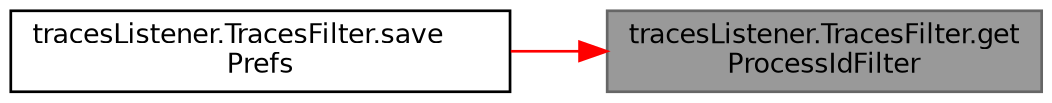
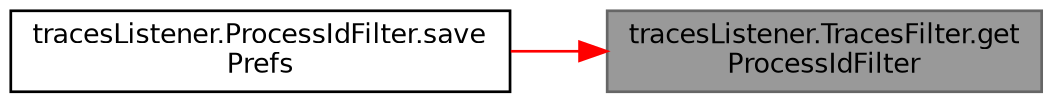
node "tracesListener.TracesFilter.save Prefs": label "tracesListener.TracesFilter.save Prefs" -> "tracesListener.ProcessIdFilter.save Prefs"
